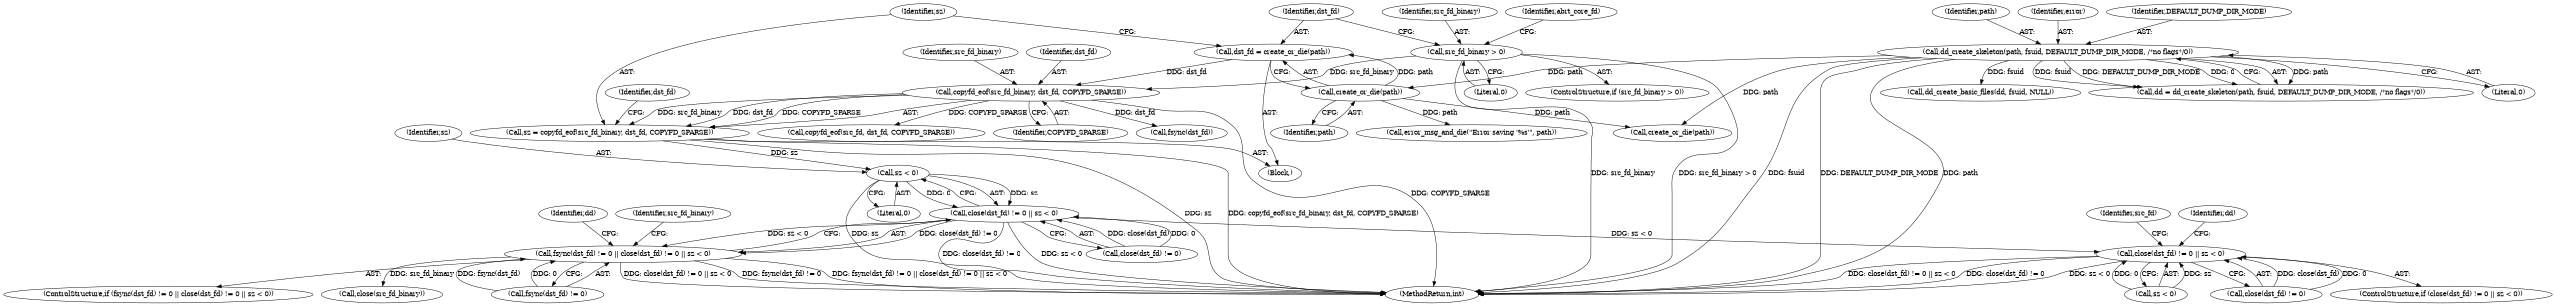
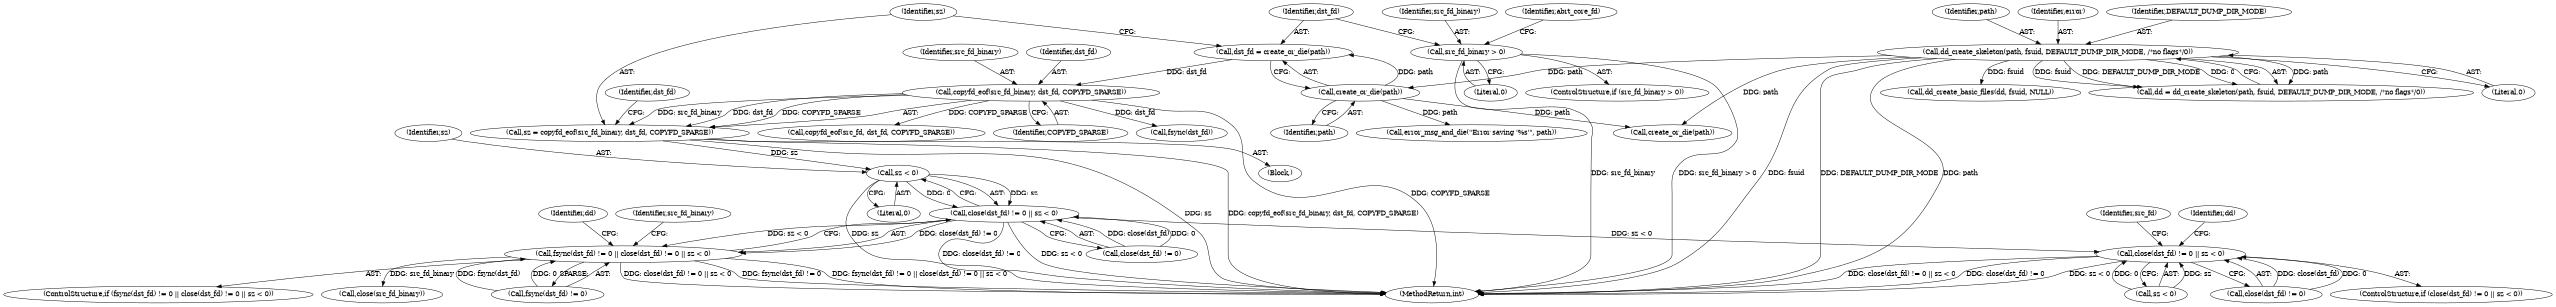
edge "(Call,src_fd_binary > 0)" -> "(Call,copyfd_eof(src_fd_binary, dst_fd, COPYFD_SPARSE))": removed, label "DDG: src_fd_binary"
edge "(Call,dst_fd = create_or_die(path))" -> "(Block,)": removed, label "AST:"
edge "(Call,fsync(dst_fd) != 0 || close(dst_fd) != 0 || sz < 0)" -> "(Call,fsync(dst_fd) != 0)": label "CFG: " -> "SPARSE: "
